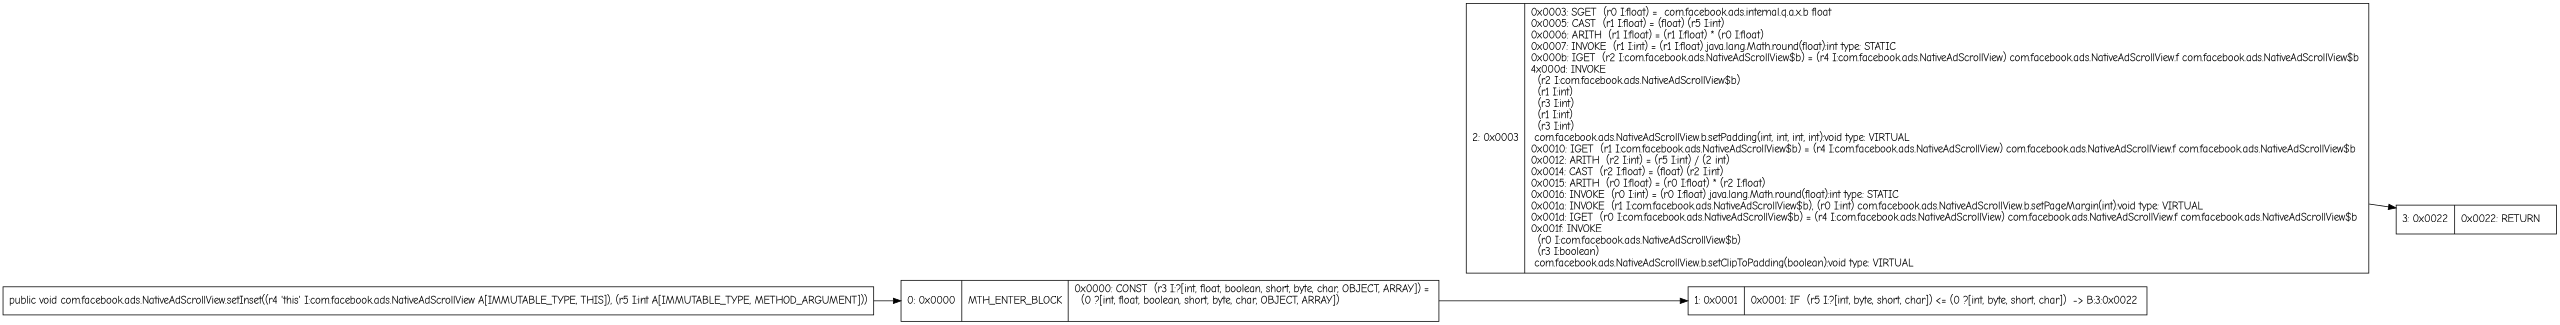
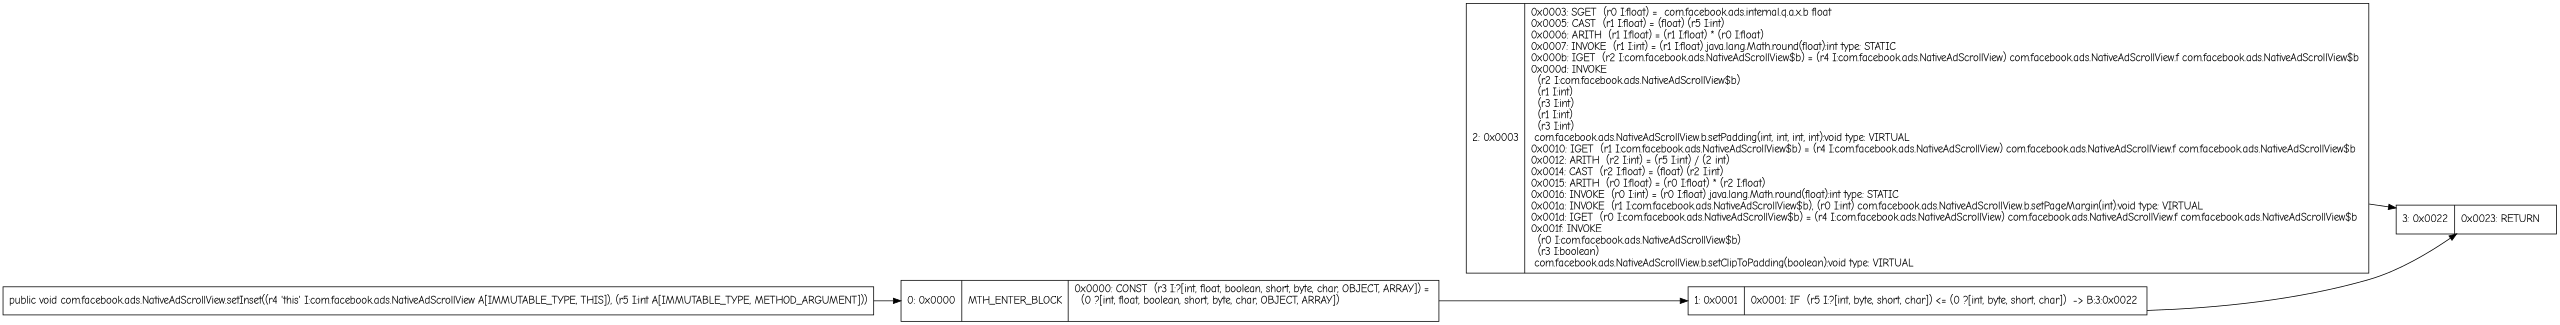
node "2: 0x0003": text "4x000d: INVOKE" -> "0x000d: INVOKE"
node "3: 0x0022": text "0x0022: RETURN" -> "0x0023: RETURN"
edge "1: 0x0001" -> "3: 0x0022": added
